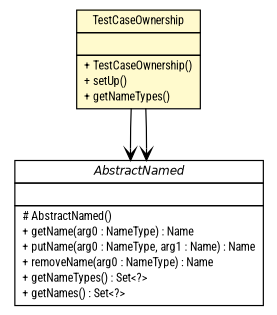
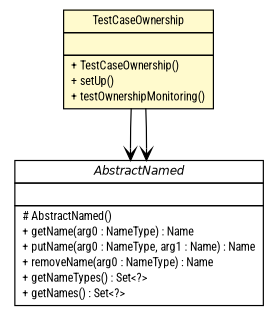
node "TestCaseOwnership": text "+ getNameTypes()" -> "+ testOwnershipMonitoring()"
